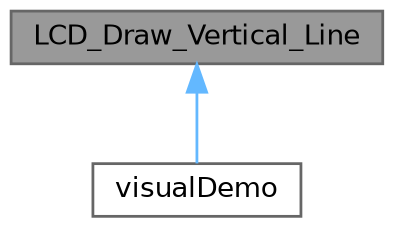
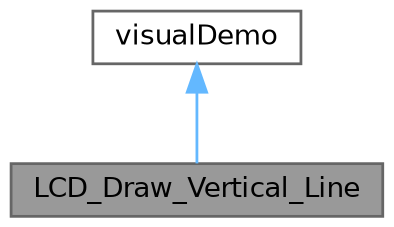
edge "visualDemo" -> "LCD_Draw_Vertical_Line": reversed
